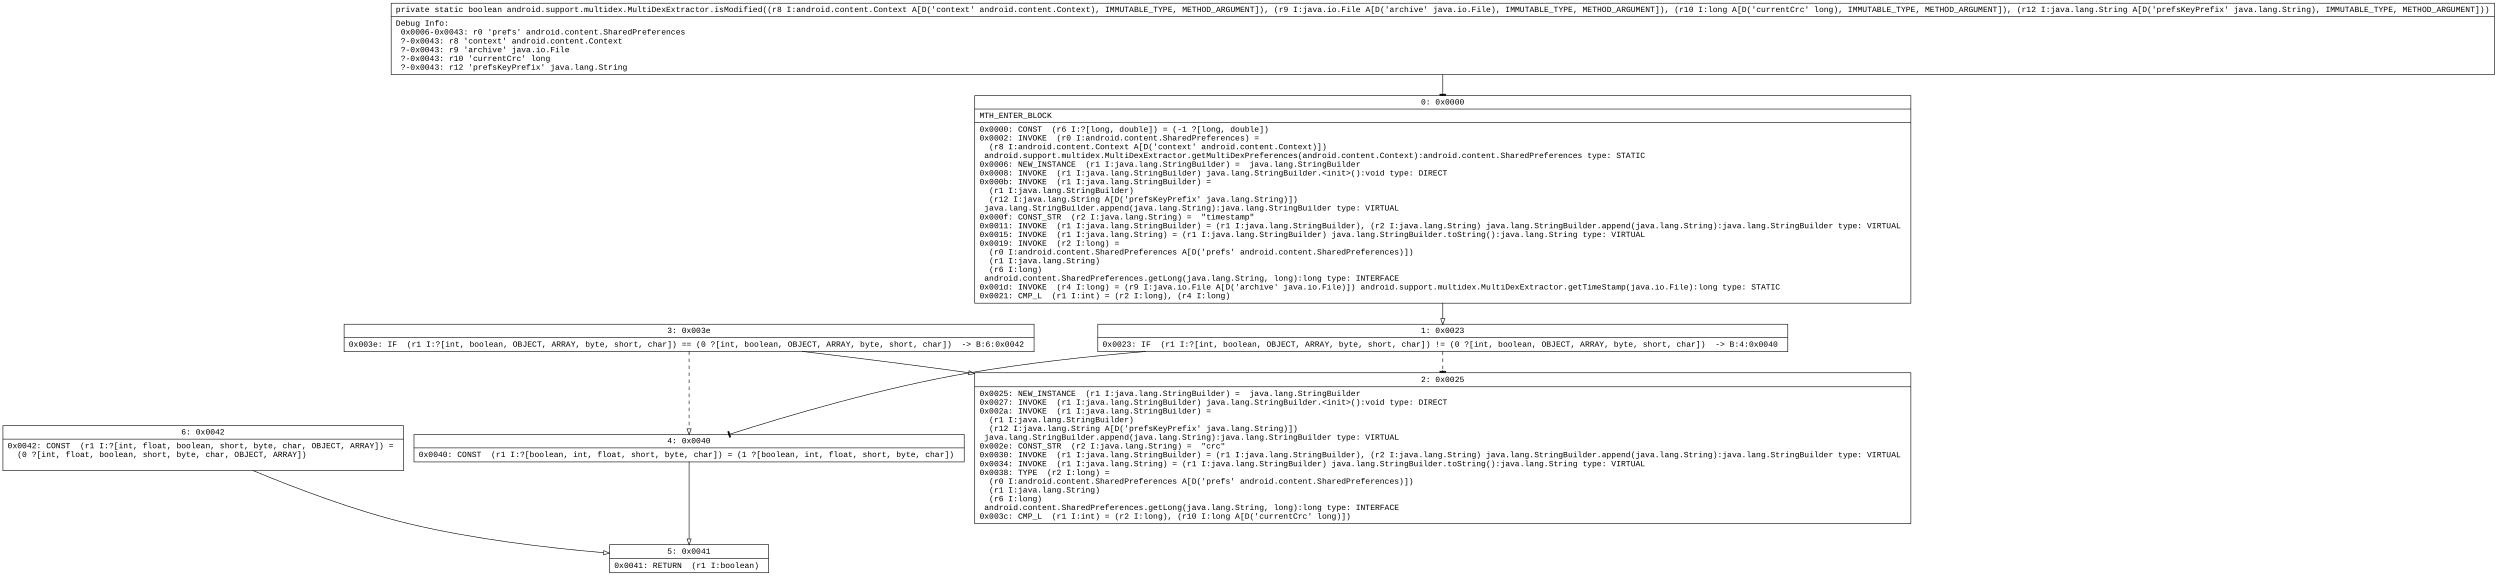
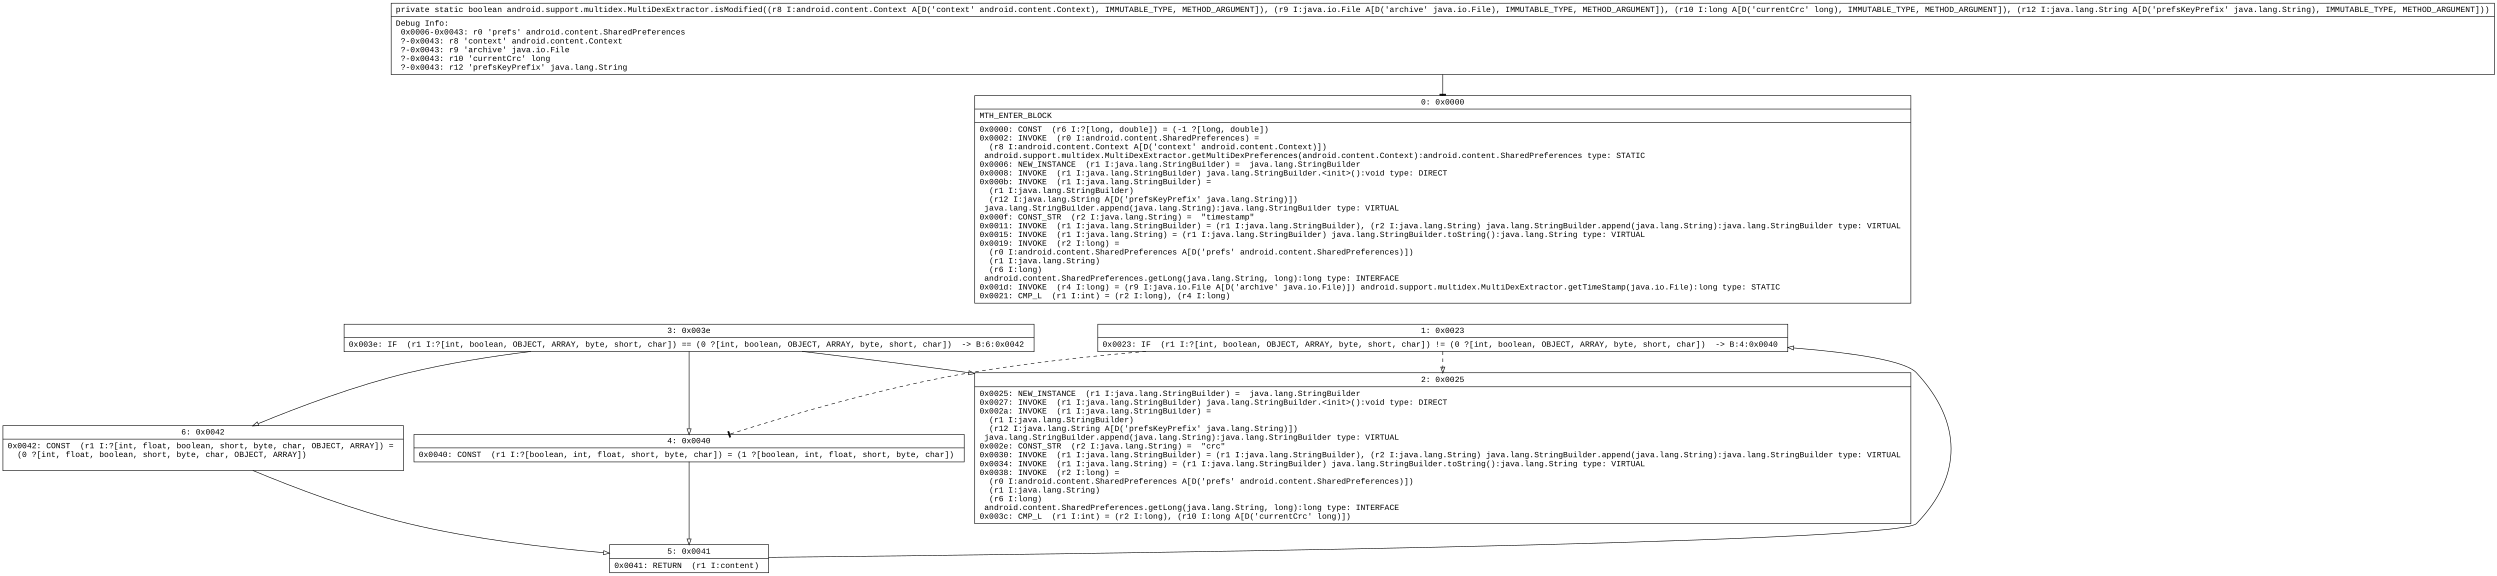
edge "0: 0x0000" -> "1: 0x0023": now "5: 0x0041" -> "1: 0x0023"
edge "1: 0x0023" -> "2: 0x0025": arrowhead tee -> onormal
edge "3: 0x003e" -> "6: 0x0042": added
edge "1: 0x0023" -> "4: 0x0040": style solid -> dashed
edge "3: 0x003e" -> "4: 0x0040": style dashed -> solid
node "2: 0x0025": text "0x0038: TYPE  (r2 I:long) =" -> "0x0038: INVOKE  (r2 I:long) ="
node "5: 0x0041": text "0x0041: RETURN  (r1 I:boolean)" -> "0x0041: RETURN  (r1 I:content)"
